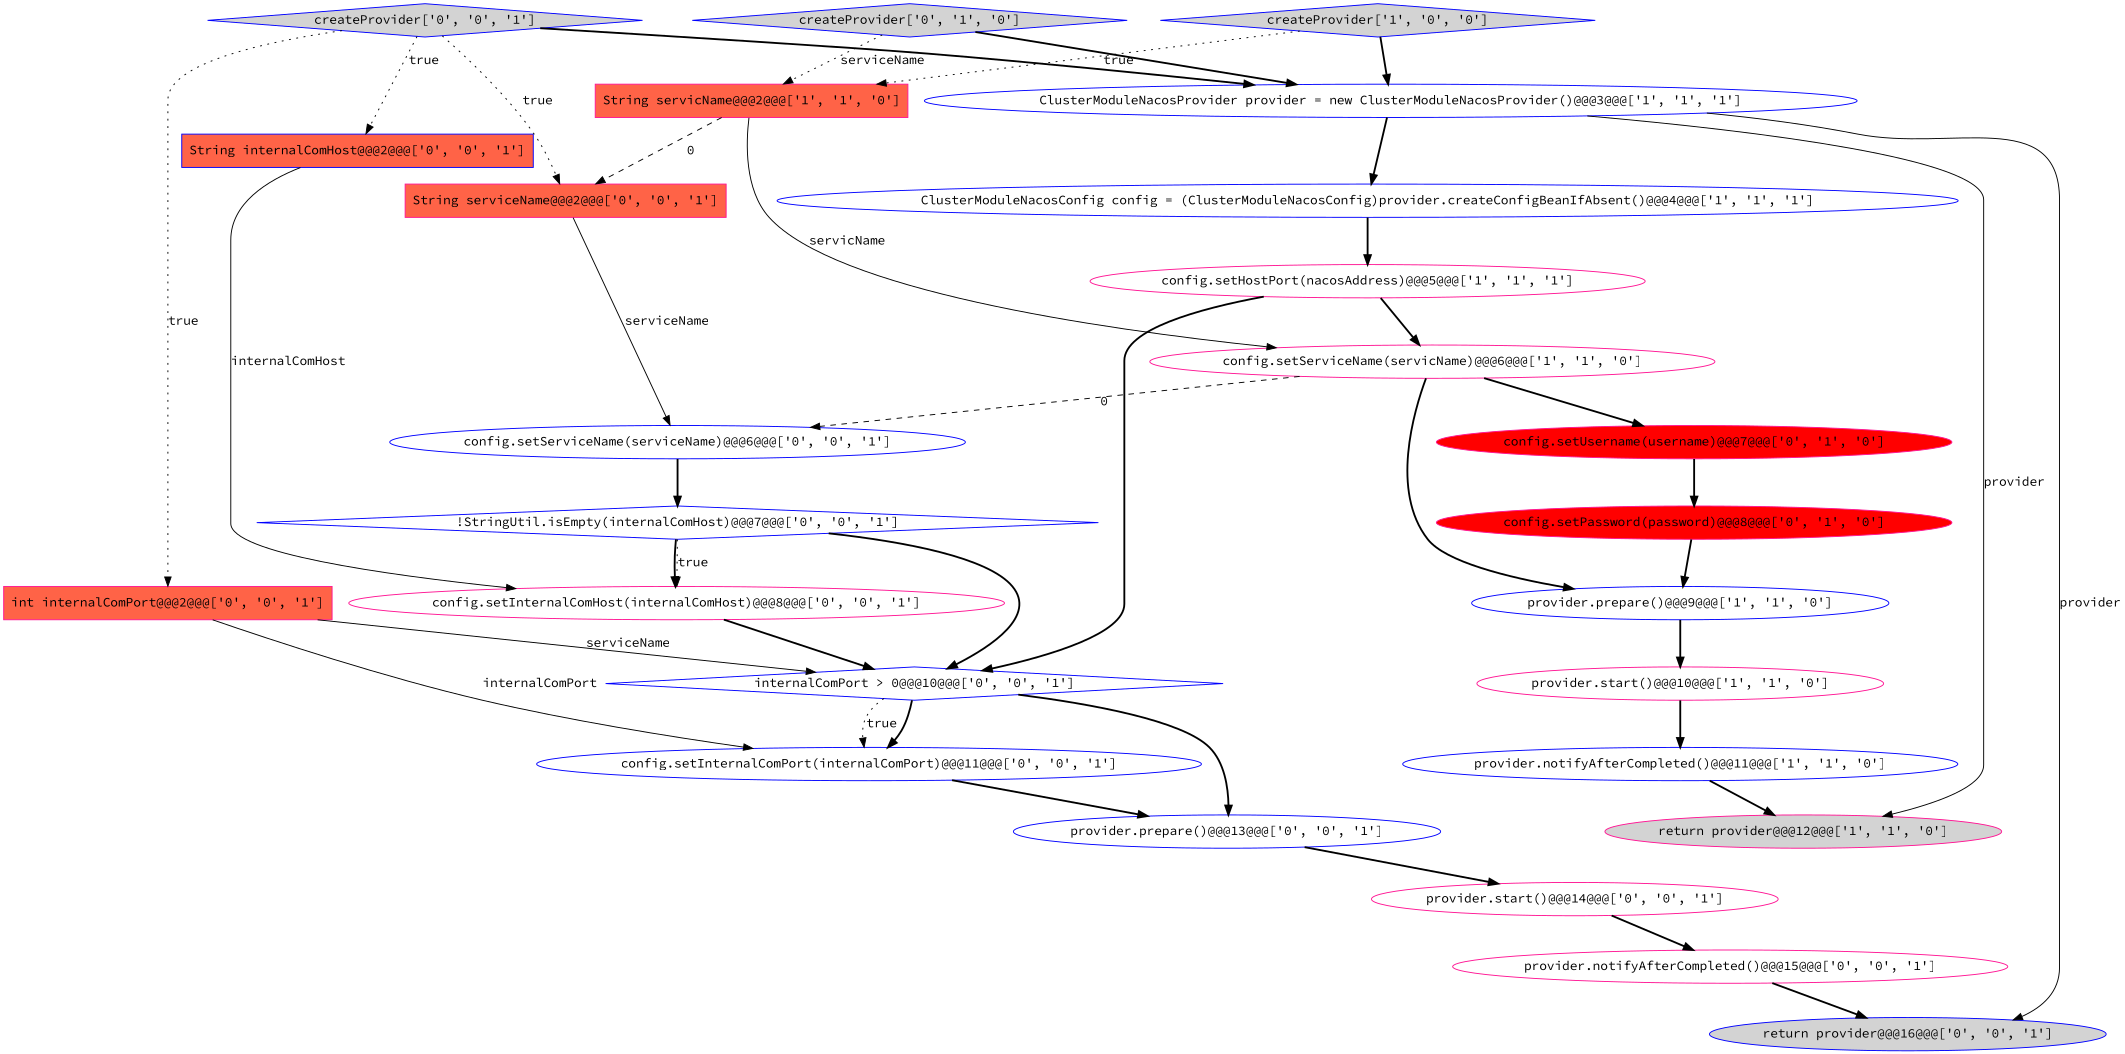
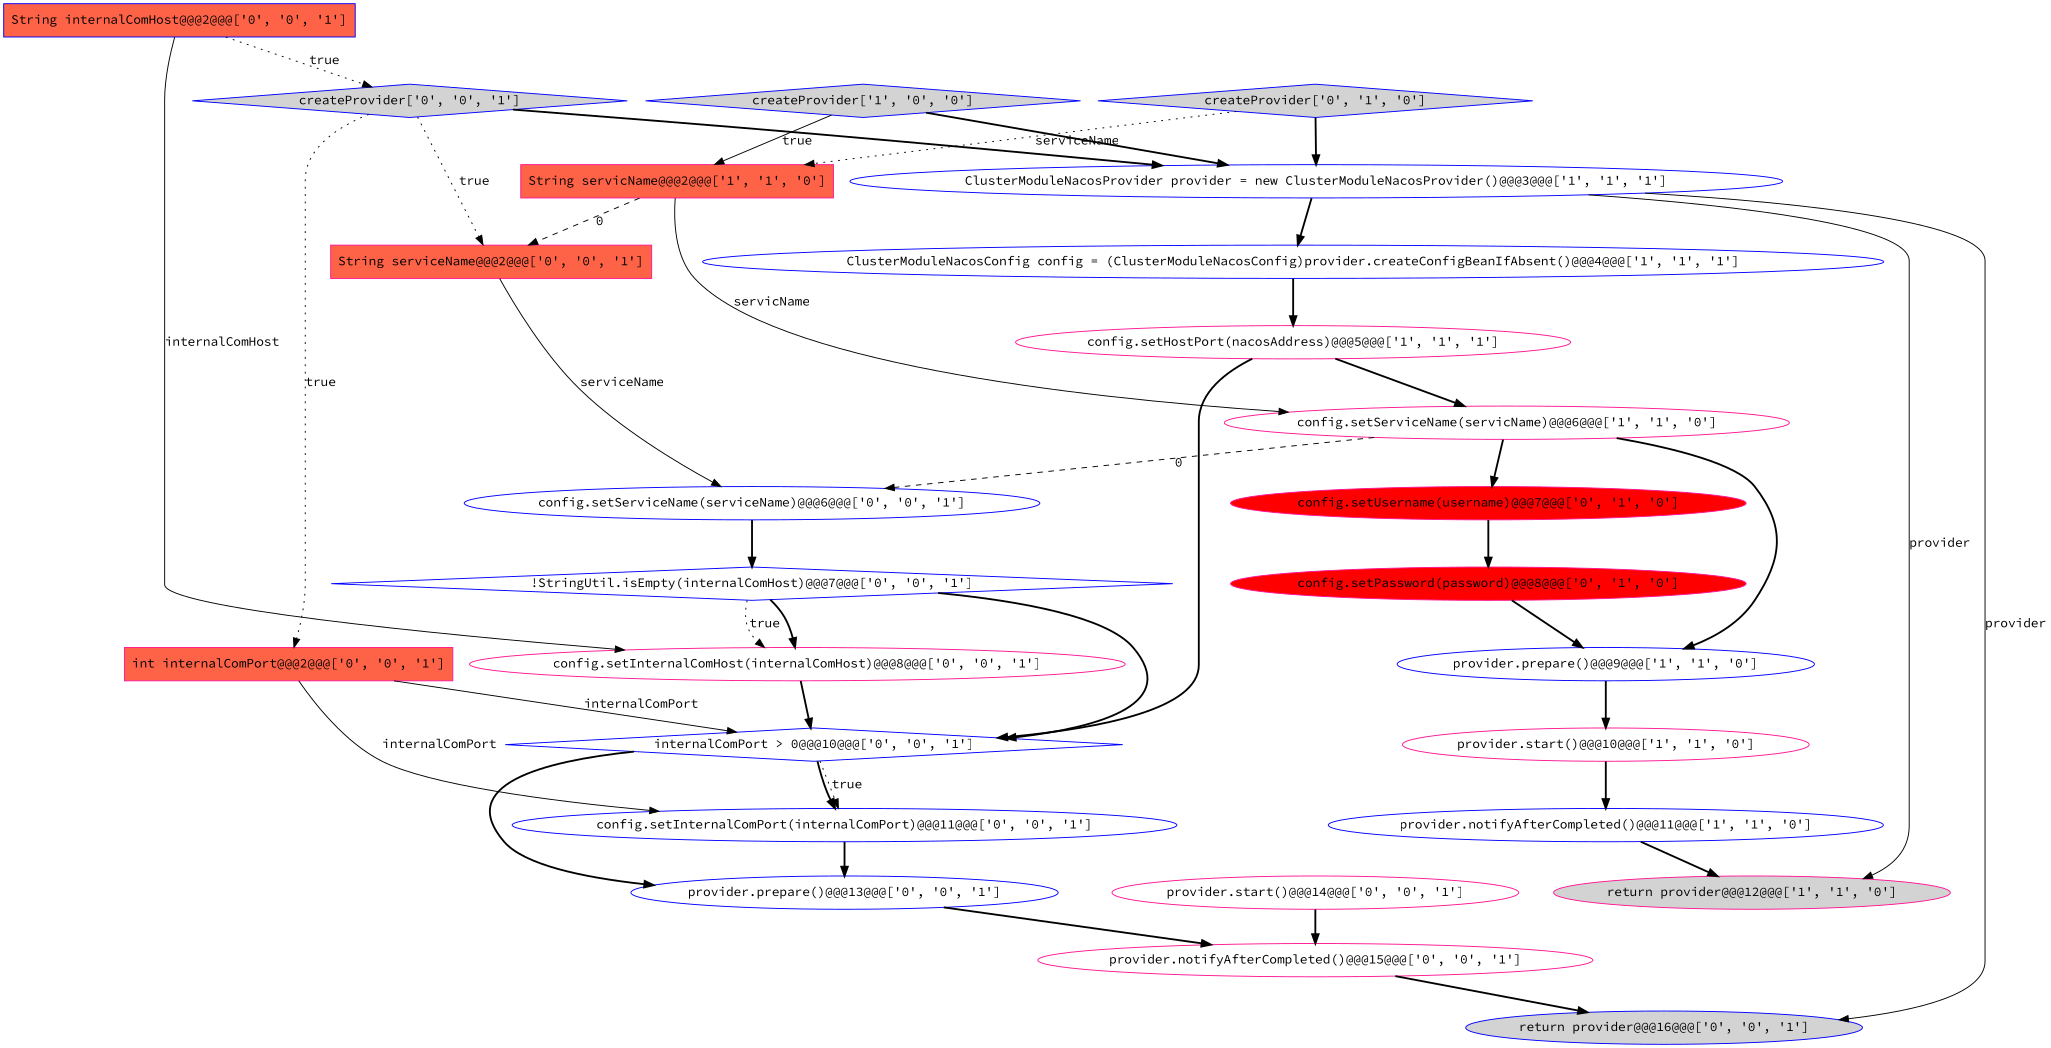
edge "createProvider['1', '0', '0']" -> "String servicName@@@2@@@['1', '1', '0']": style dotted -> solid
edge "createProvider['0', '0', '1']" -> "String internalComHost@@@2@@@['0', '0', '1']": reversed
edge "int internalComPort@@@2@@@['0', '0', '1']" -> "internalComPort > 0@@@10@@@['0', '0', '1']": label "serviceName" -> "internalComPort"
edge "provider.prepare()@@@13@@@['0', '0', '1']" -> "provider.start()@@@14@@@['0', '0', '1']": now "provider.prepare()@@@13@@@['0', '0', '1']" -> "provider.notifyAfterCompleted()@@@15@@@['0', '0', '1']"
